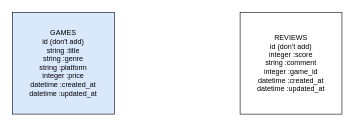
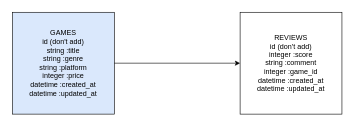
edge "GAMES id (don't add) string :title string :genre string :platform integer :price datetime :created_at datetime :updated_at" -> "REVIEWS id (don't add) integer :score string :comment integer :game_id datetime :created_at datetime :updated_at": added
